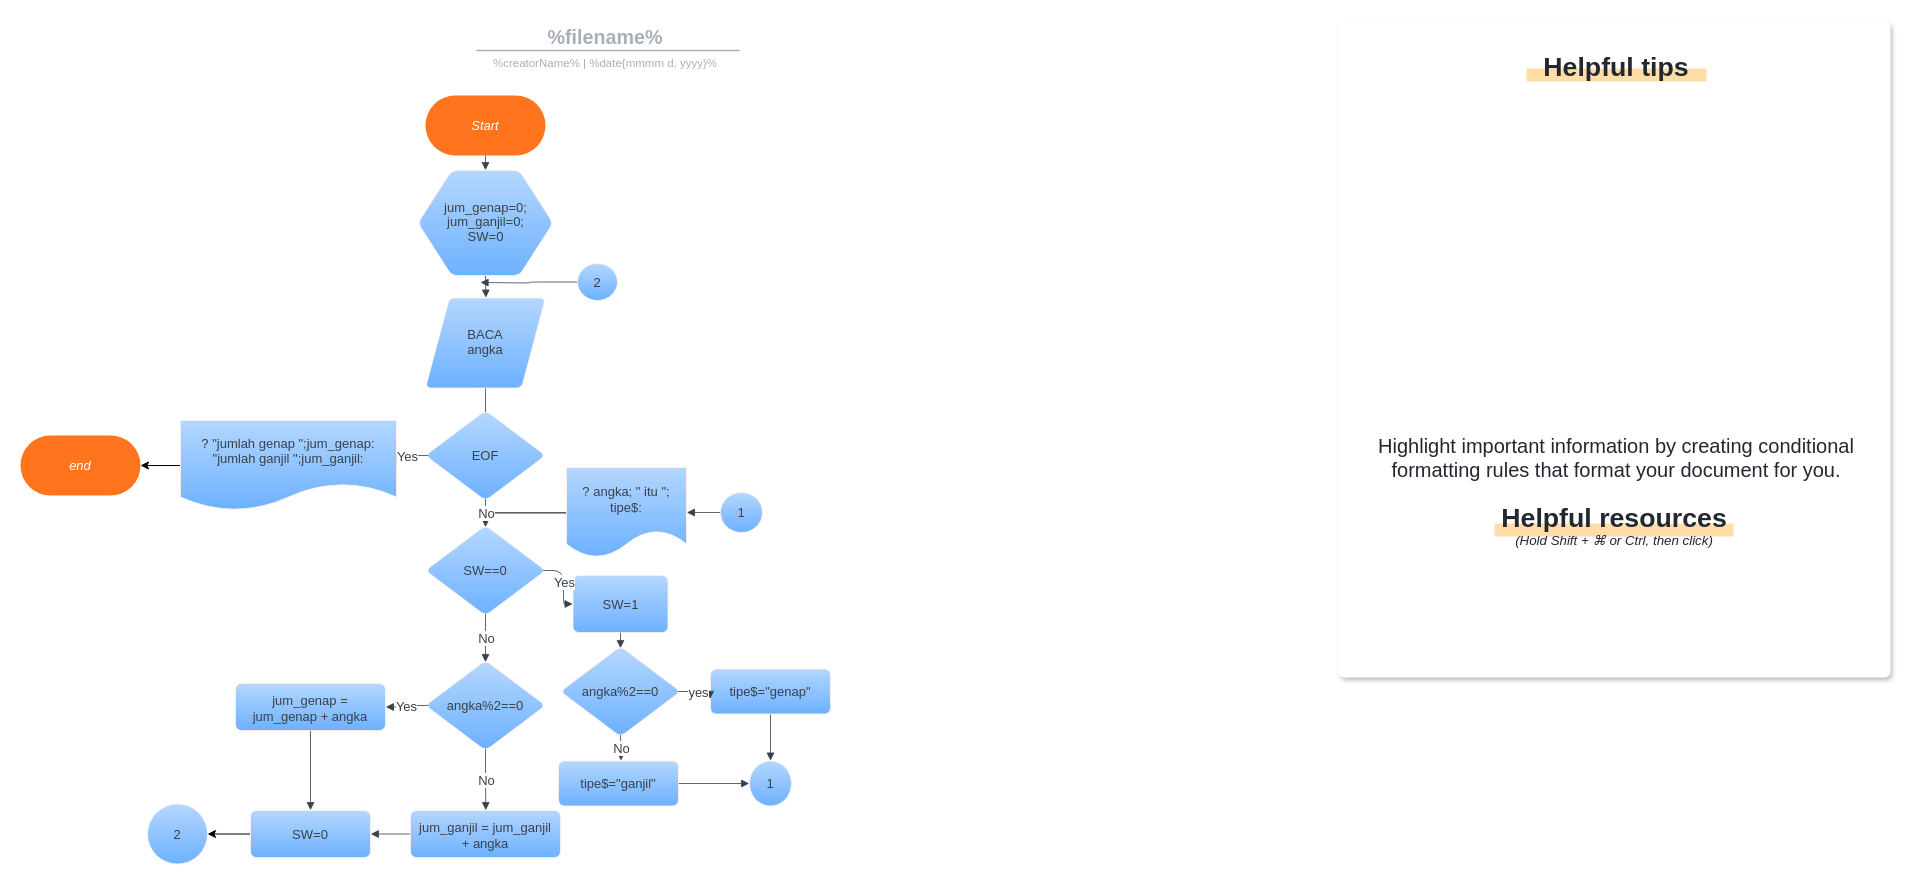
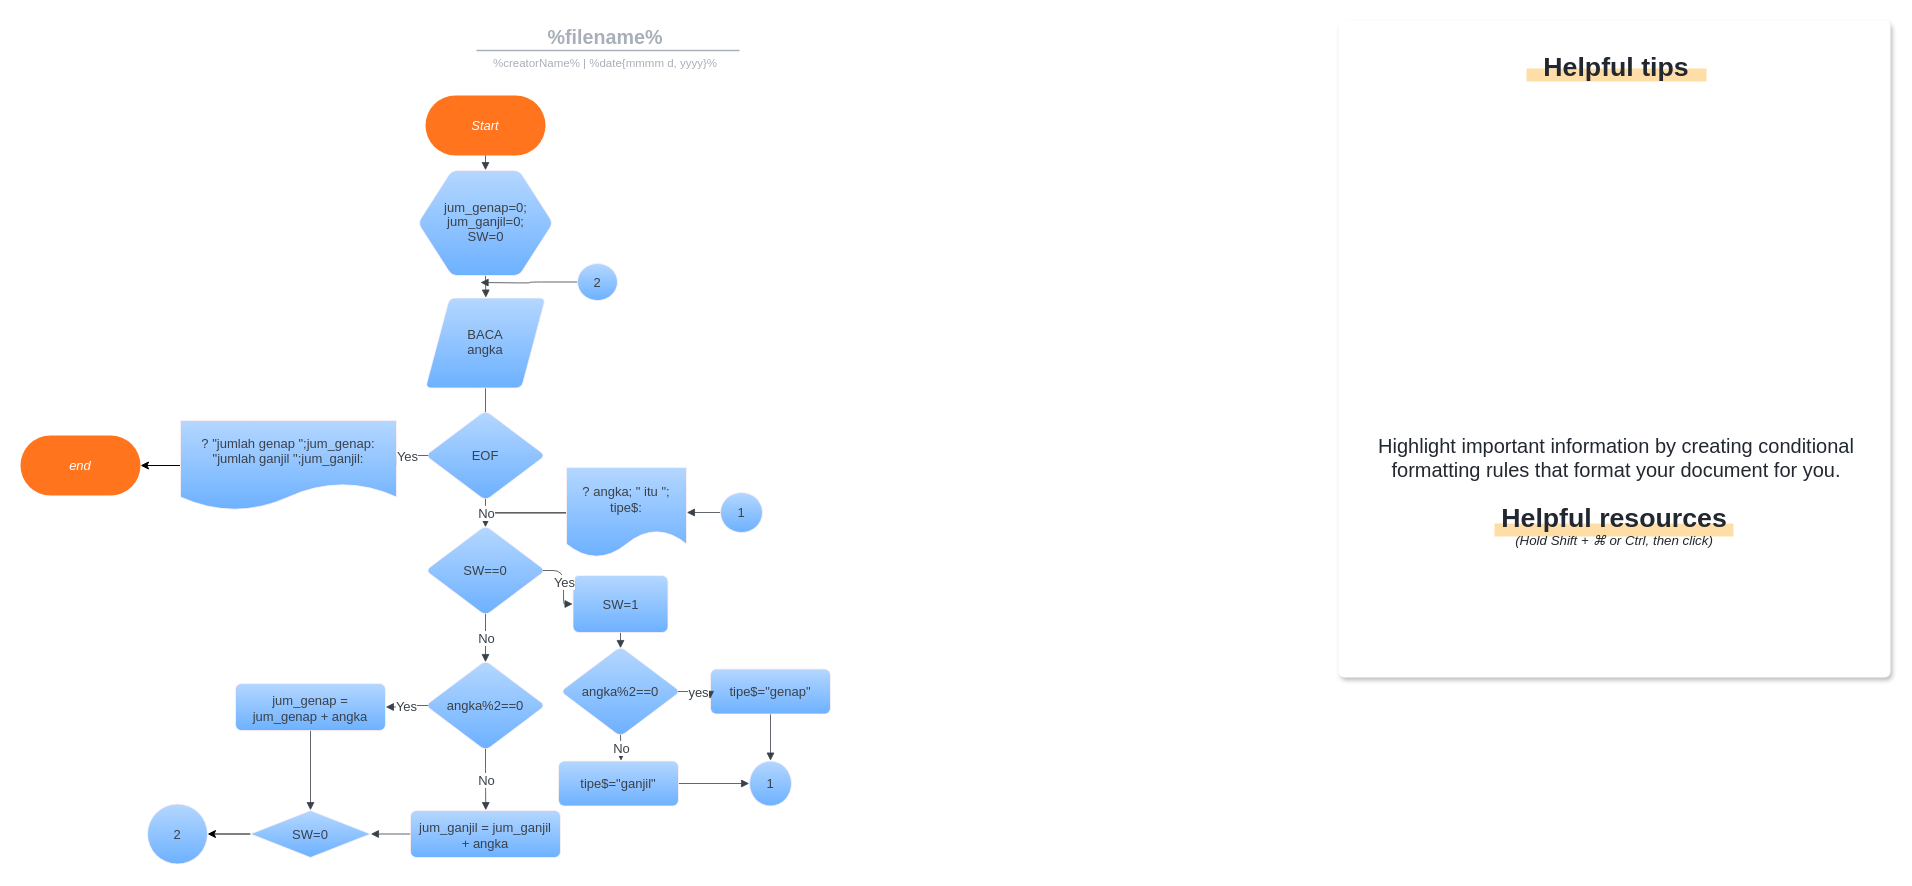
node "SW=0": shape rounded rectangle -> diamond
